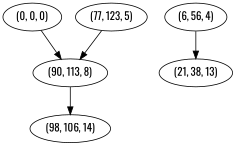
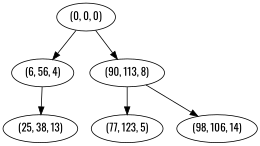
edge "(0, 0, 0)" -> "(6, 56, 4)": added
edge "(77, 123, 5)" -> "(90, 113, 8)": reversed
node "(21, 38, 13)": label "(21, 38, 13)" -> "(25, 38, 13)"
